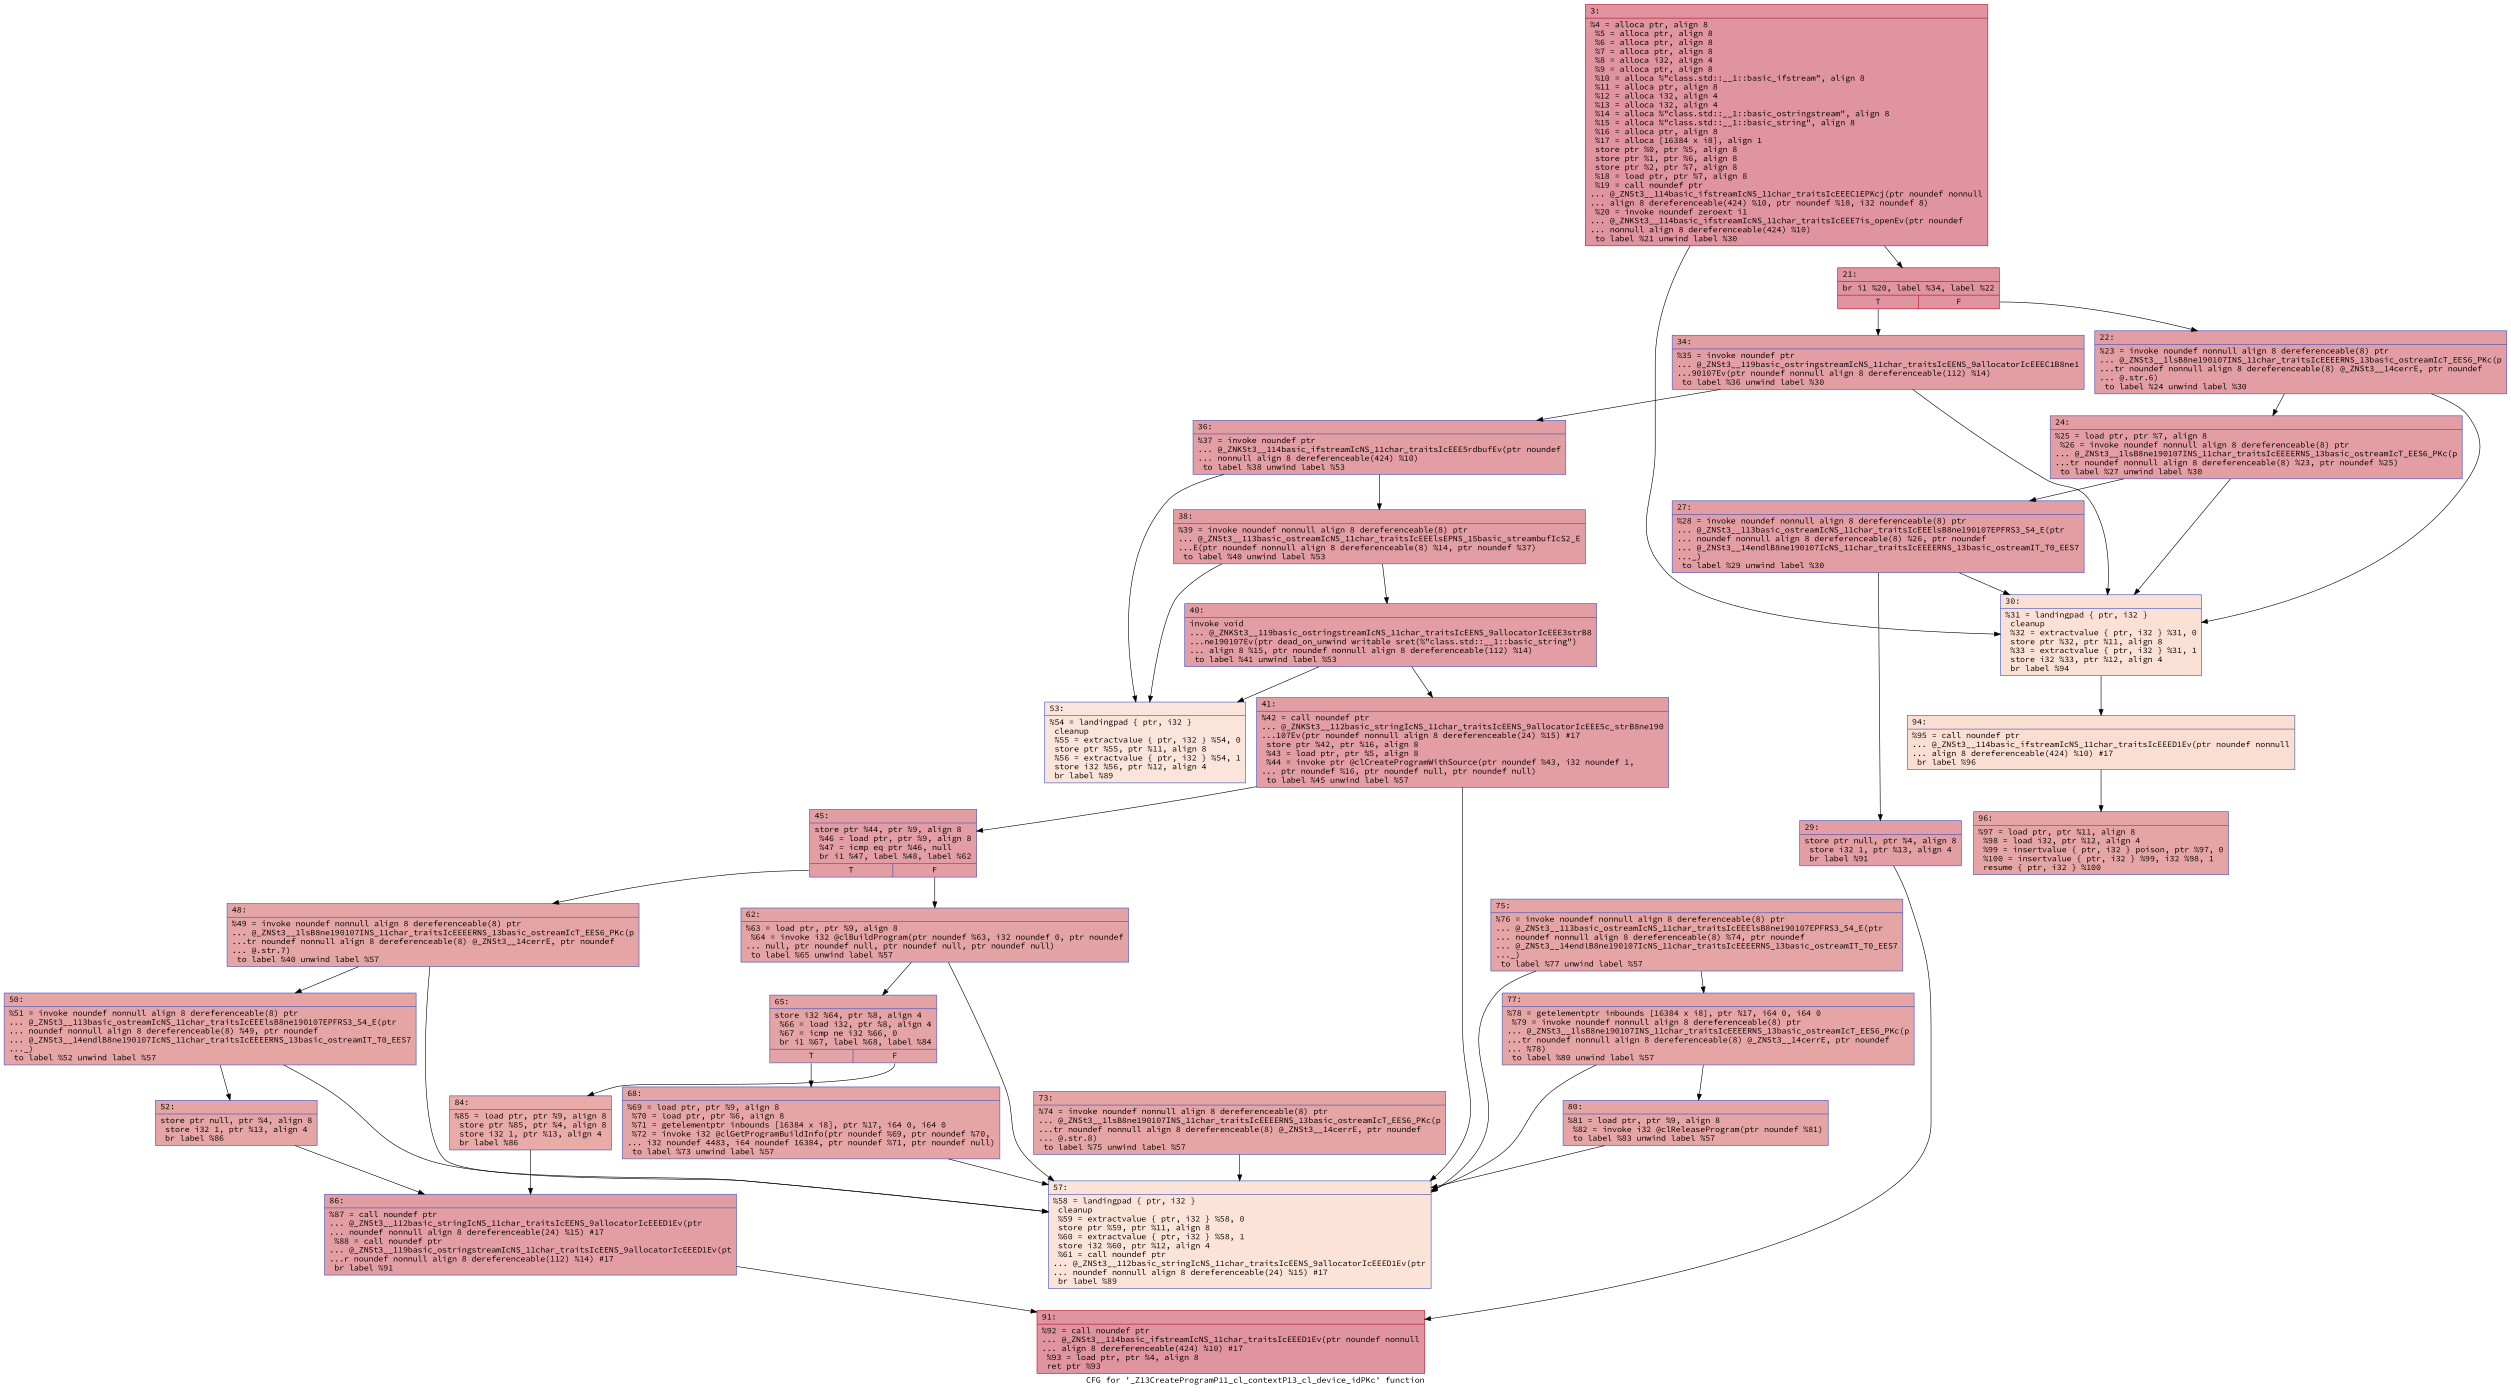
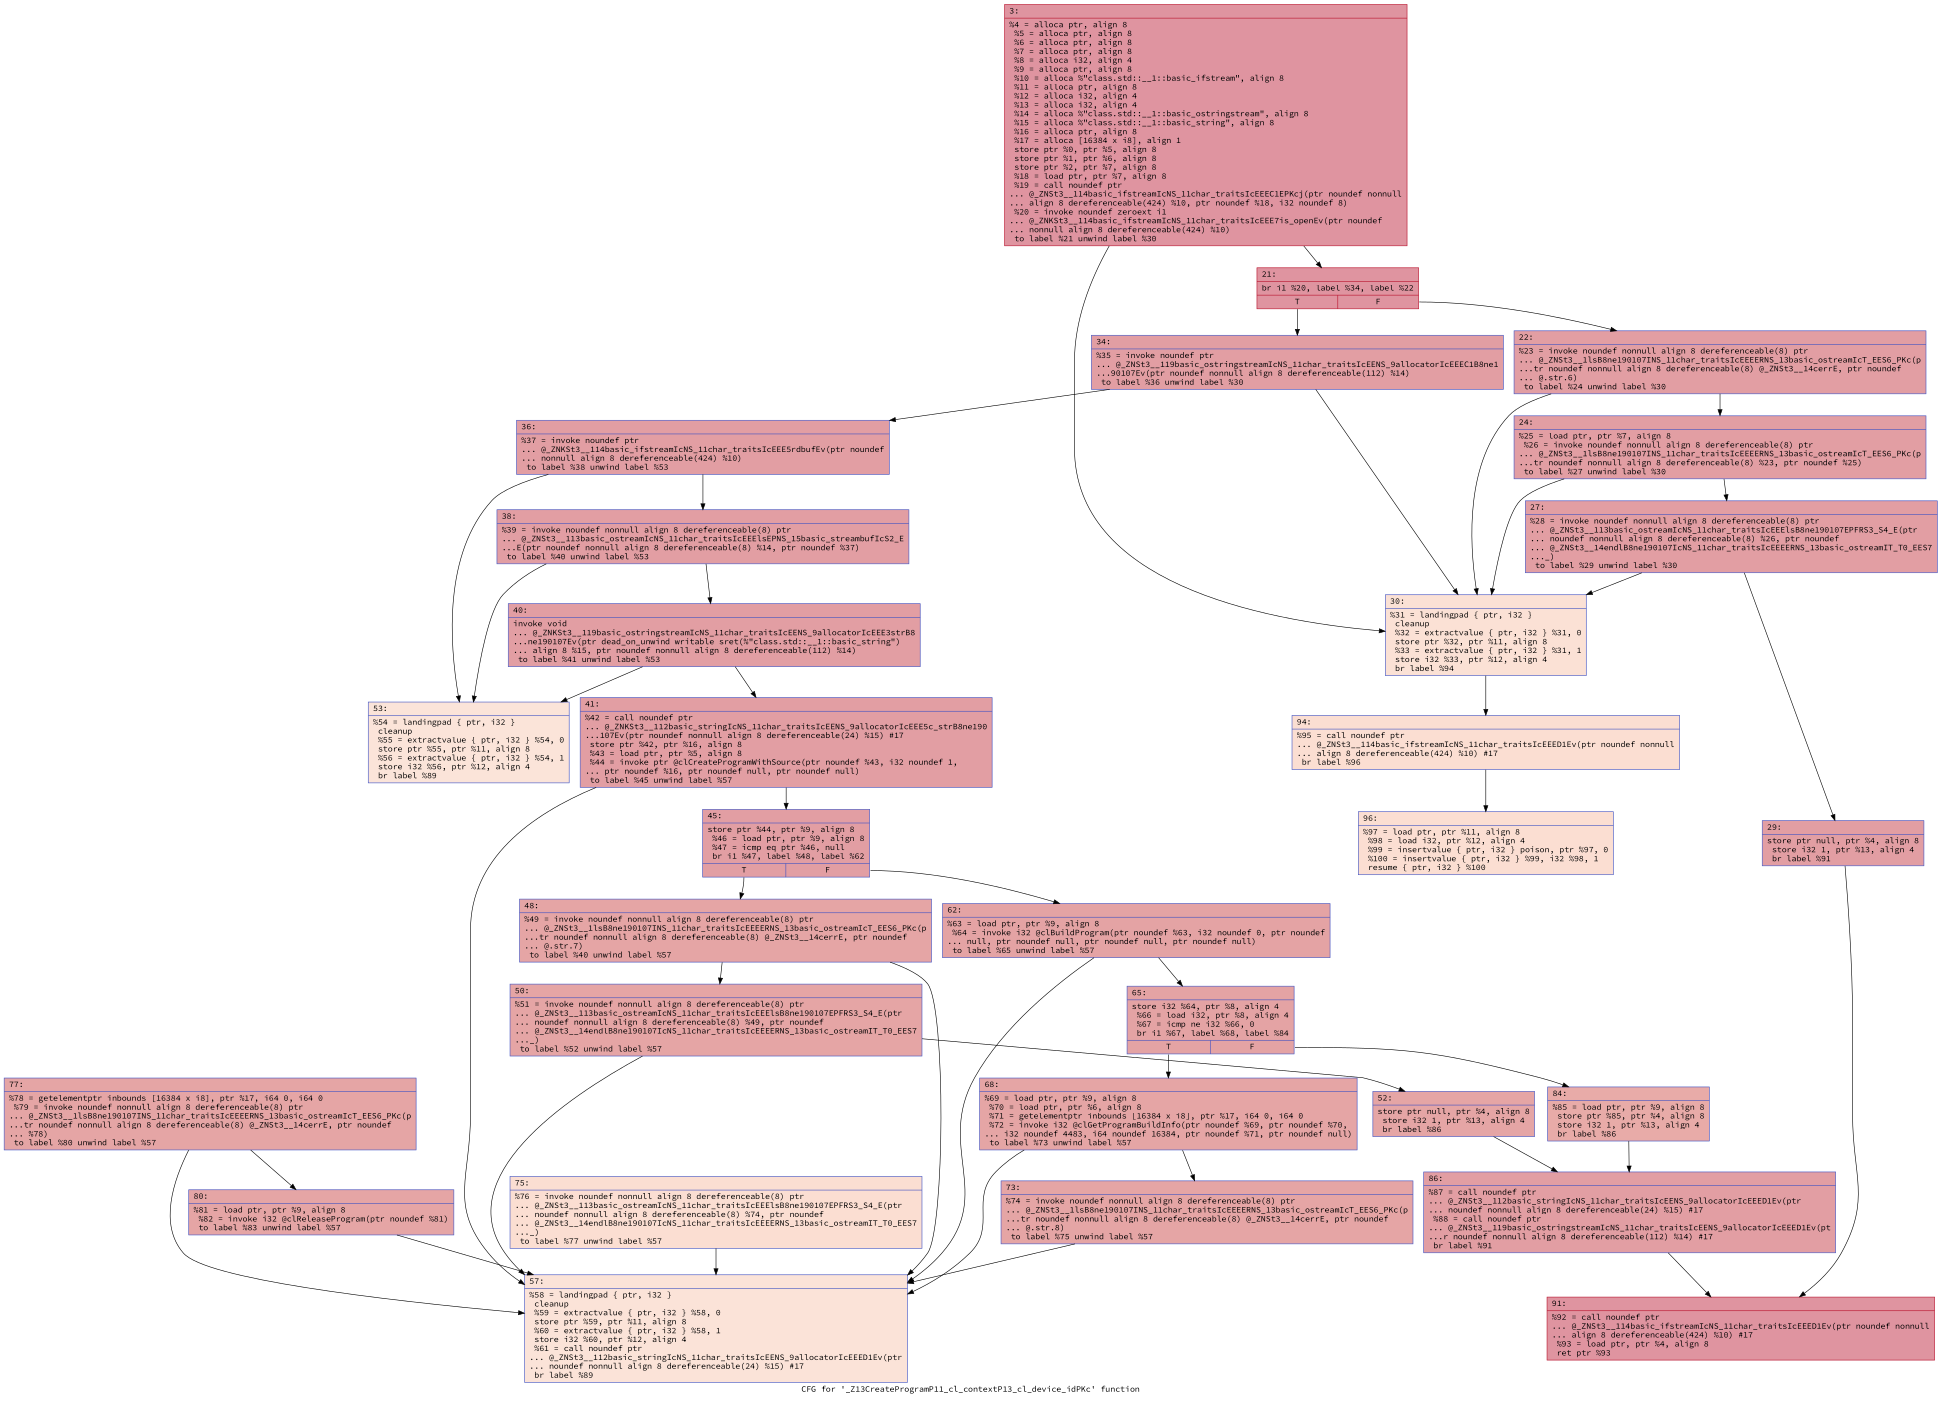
node "96:": fillcolor #c5333470 -> #f7b59970
node "75:": fillcolor #c5333470 -> #f7b59970
edge "75:" -> "77:": removed
edge "68:" -> "73:": added
